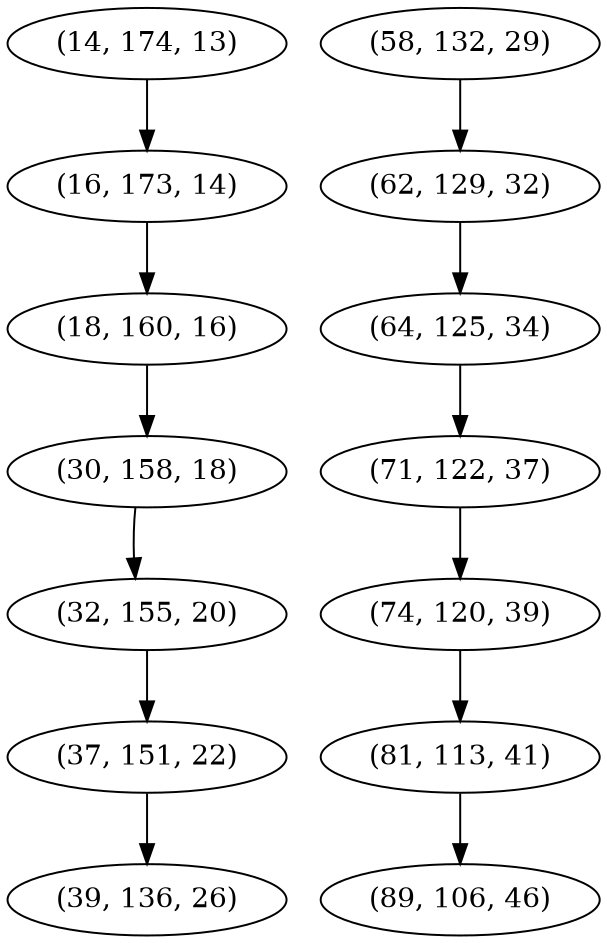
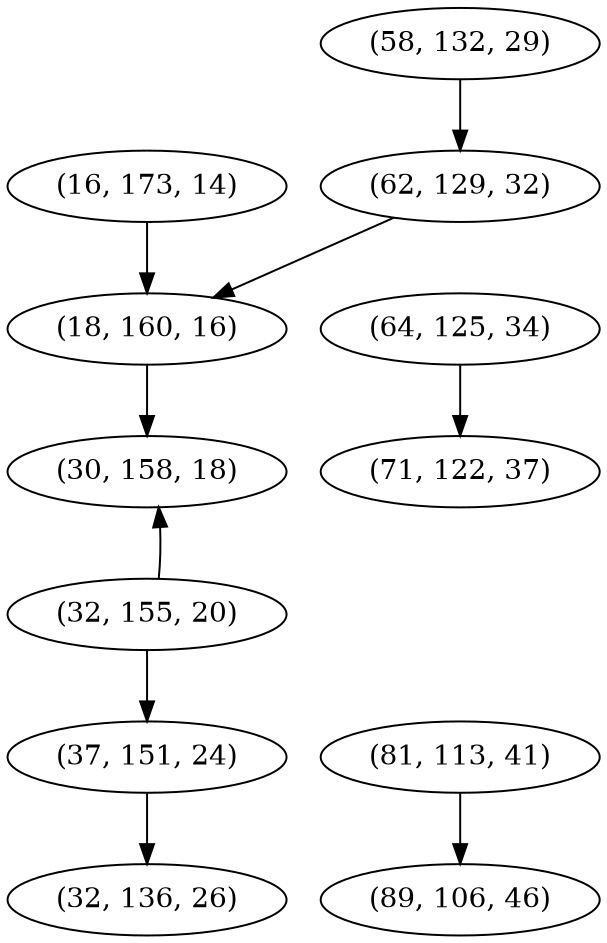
node "(14, 174, 13)": removed
edge "(62, 129, 32)" -> "(64, 125, 34)": now "(62, 129, 32)" -> "(18, 160, 16)"
edge "(30, 158, 18)" -> "(32, 155, 20)": reversed
node "(74, 120, 39)": removed
node "(37, 151, 22)": label "(37, 151, 22)" -> "(37, 151, 24)"
node "(39, 136, 26)": label "(39, 136, 26)" -> "(32, 136, 26)"
